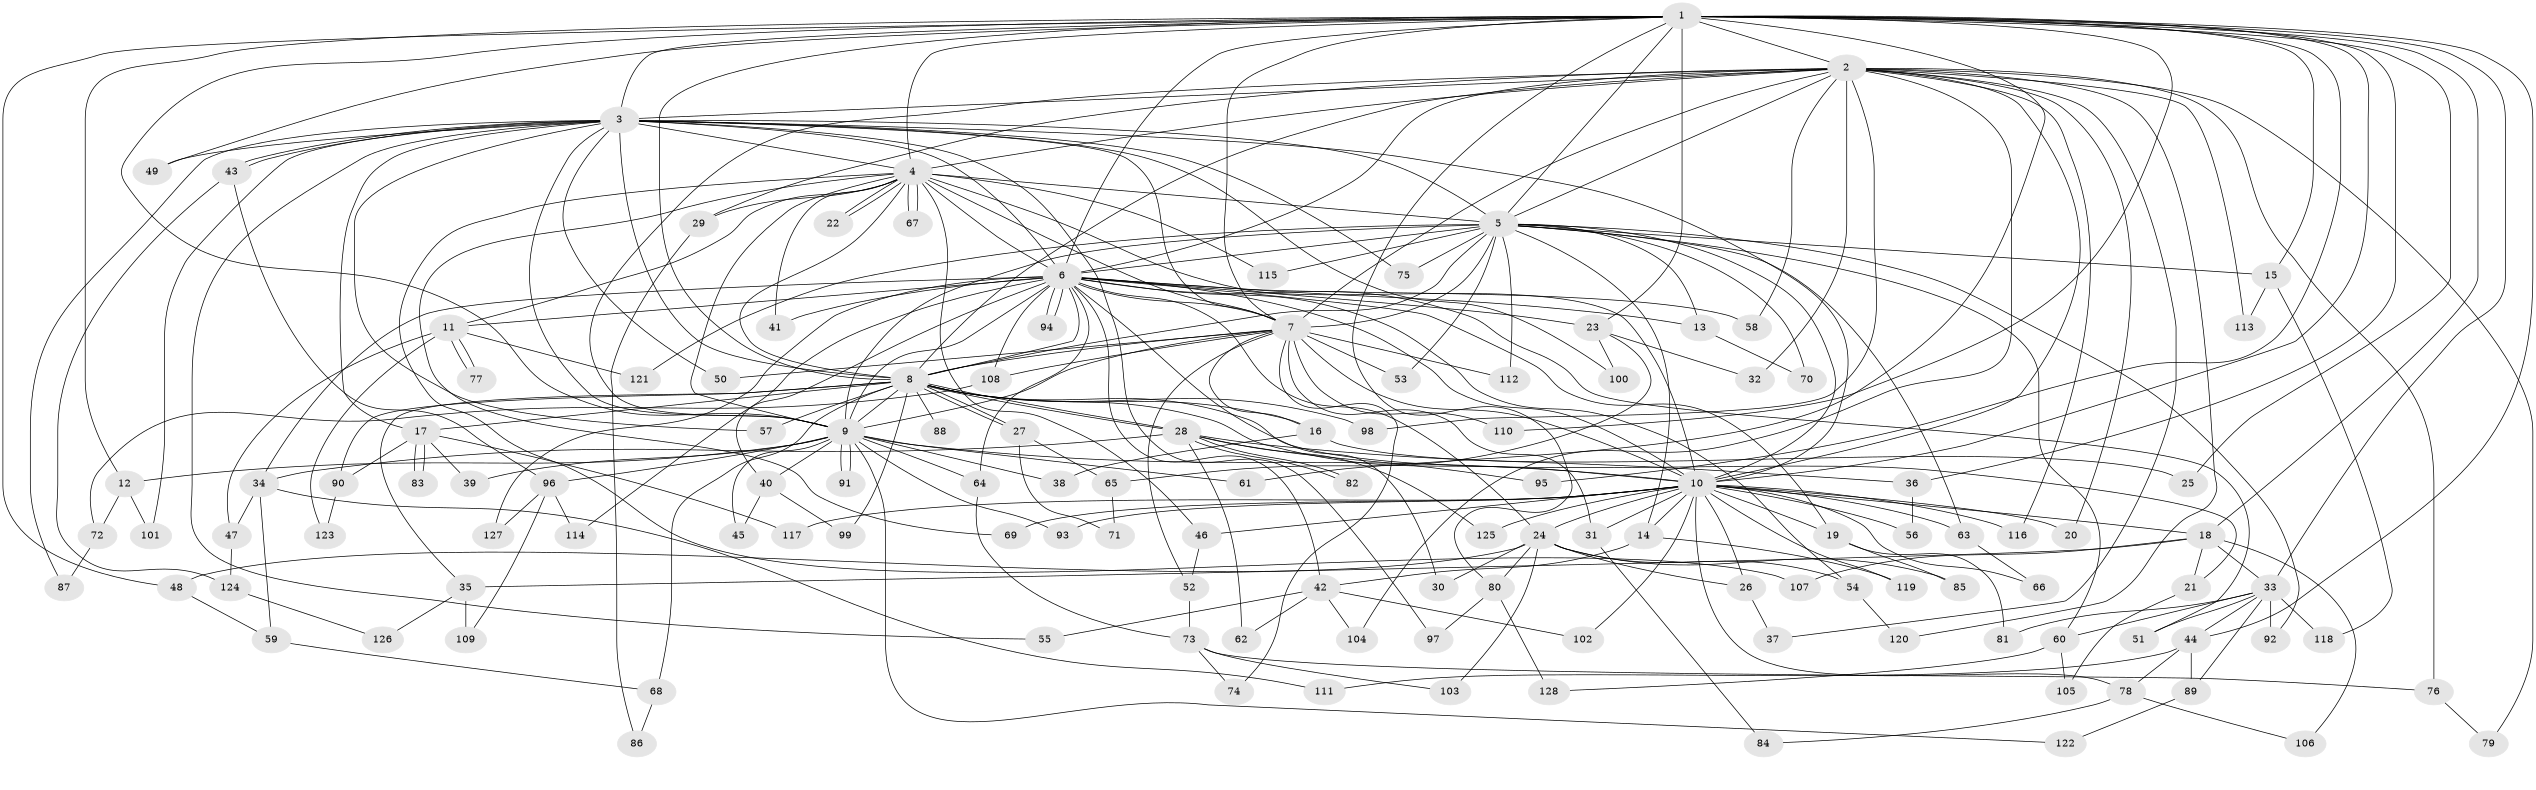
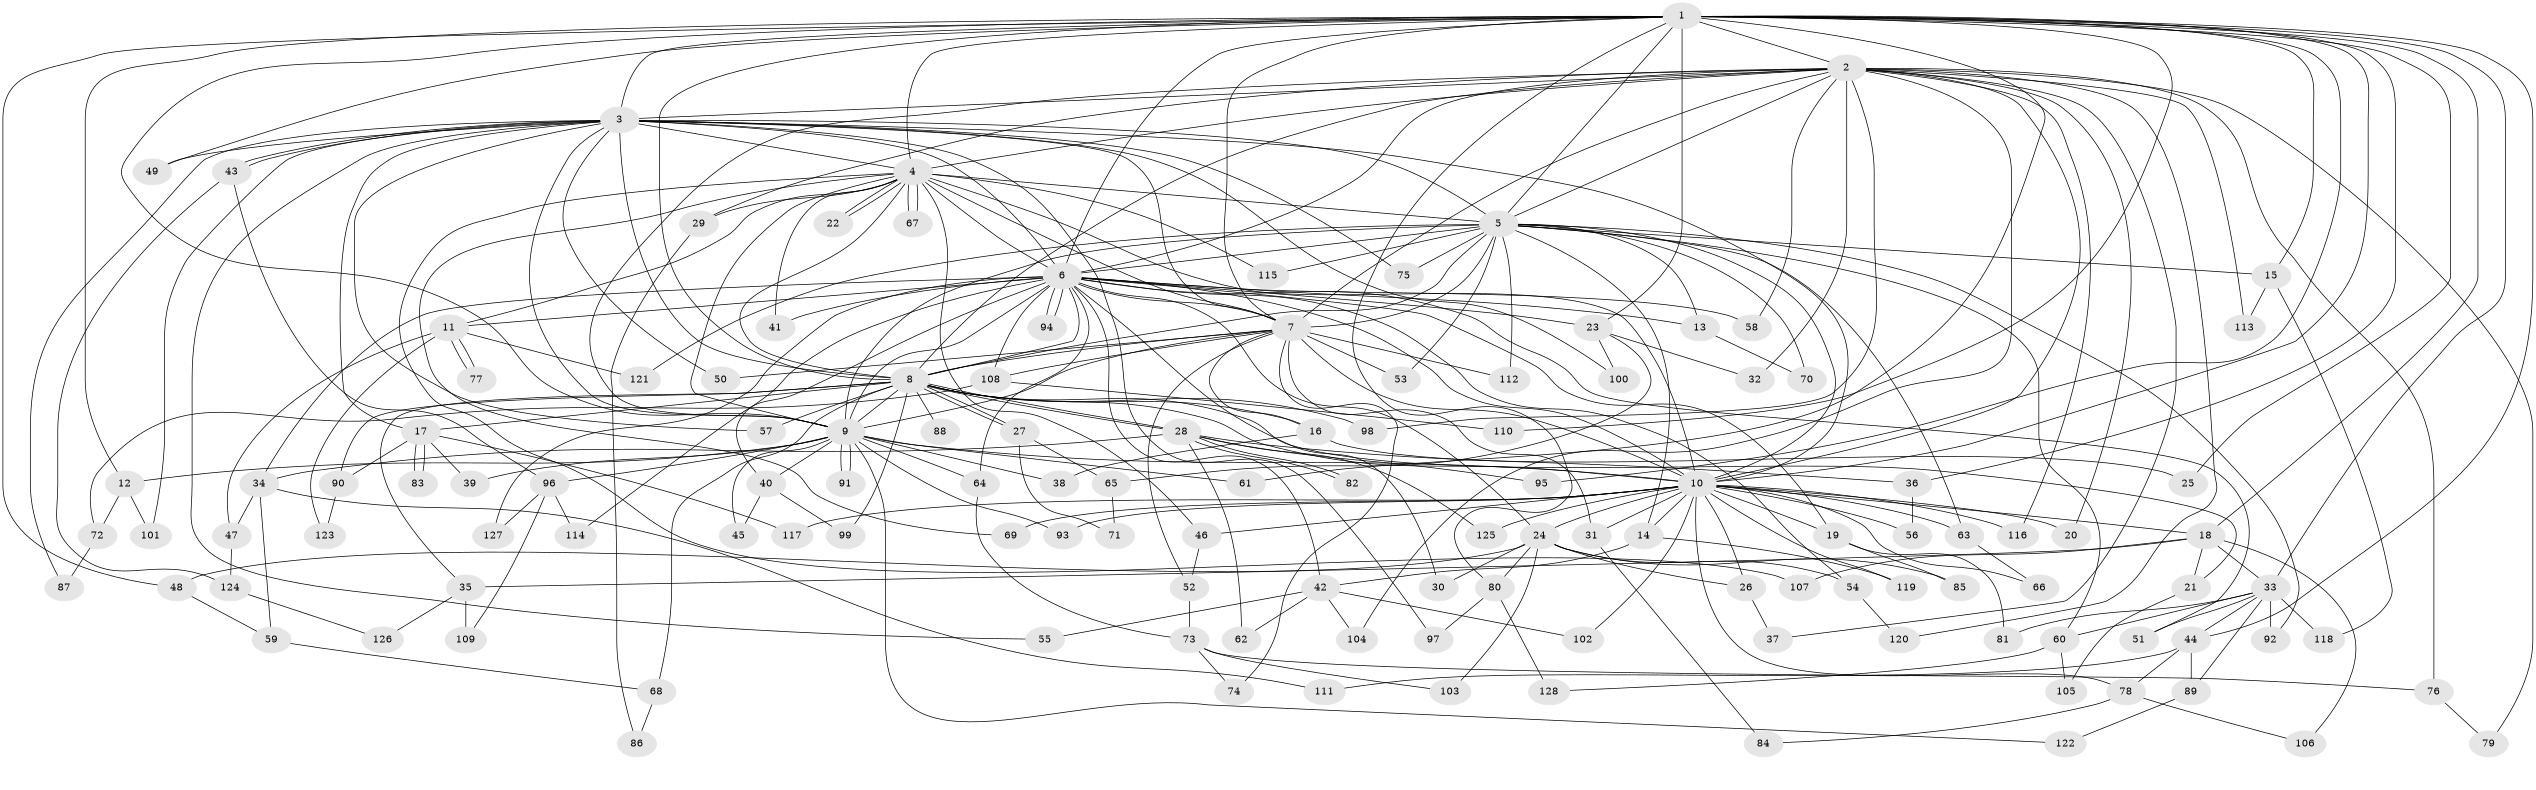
edge "7" -- "110": now "108" -- "110"
